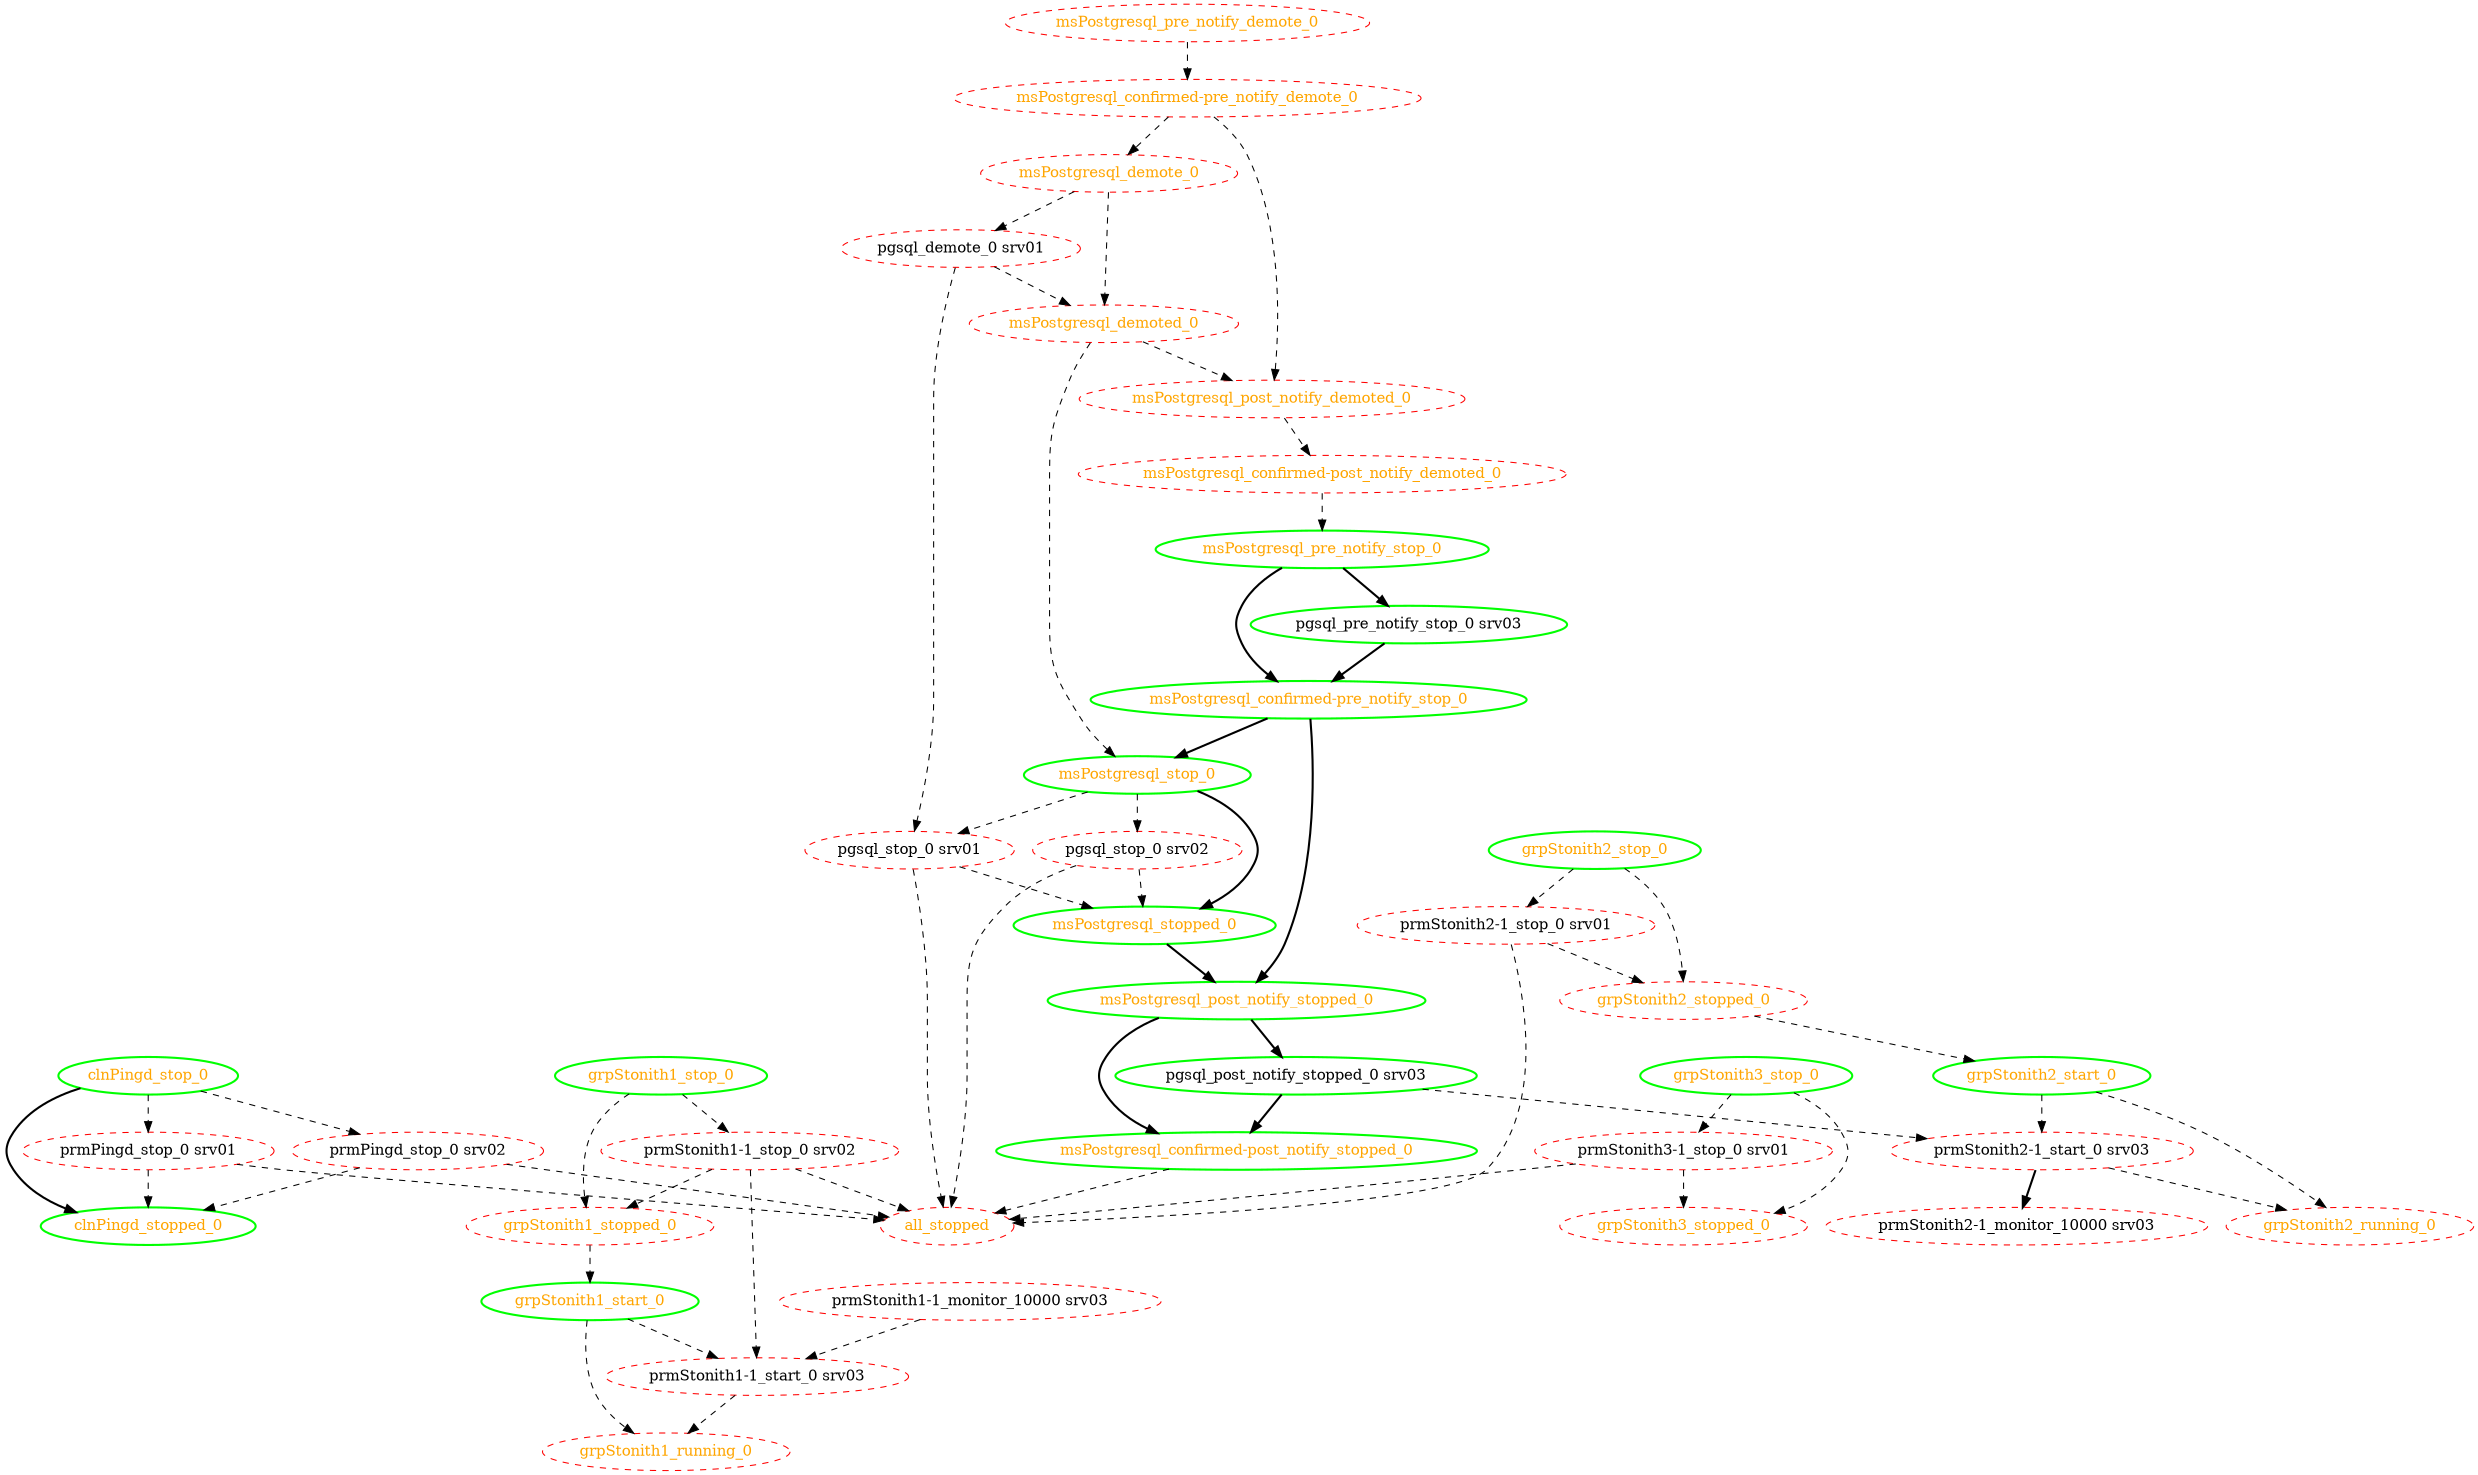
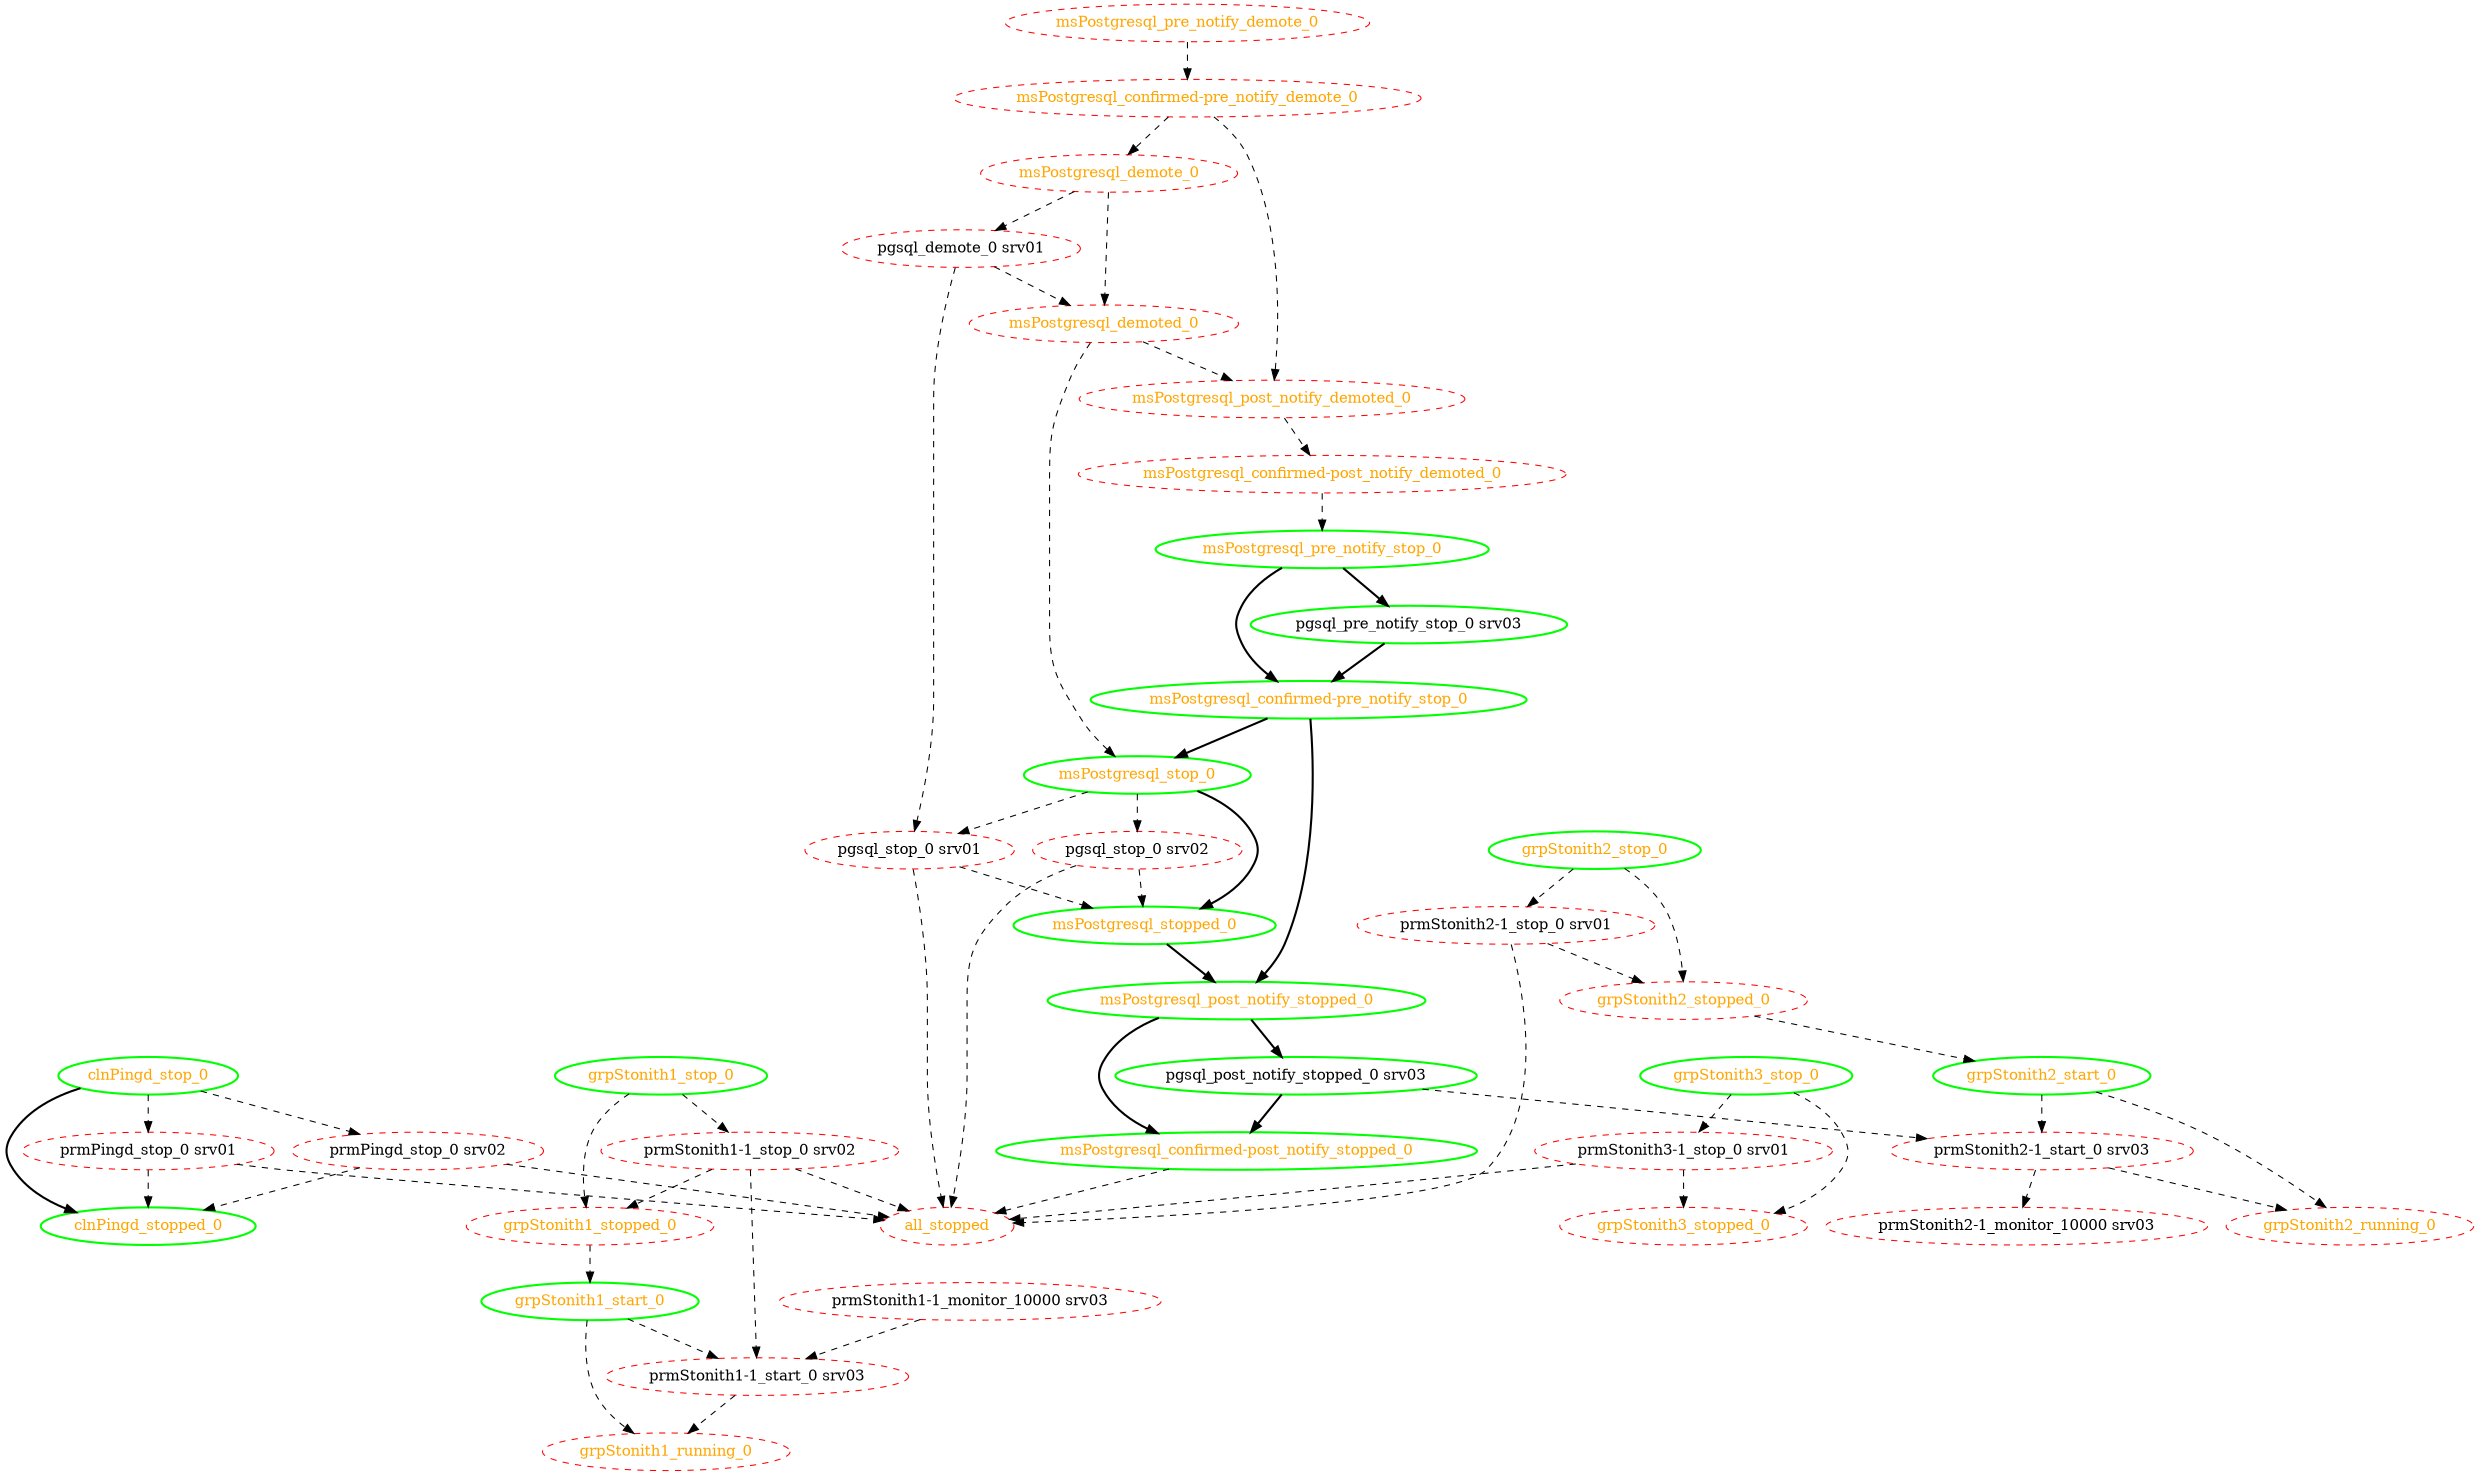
edge "prmStonith2-1_start_0 srv03" -> "prmStonith2-1_monitor_10000 srv03": style bold -> dashed
